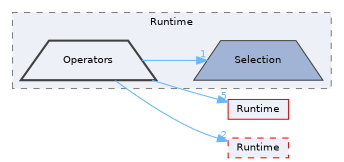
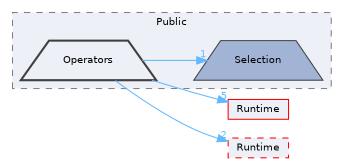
cluster "Runtime": label "Runtime" -> "Public"
